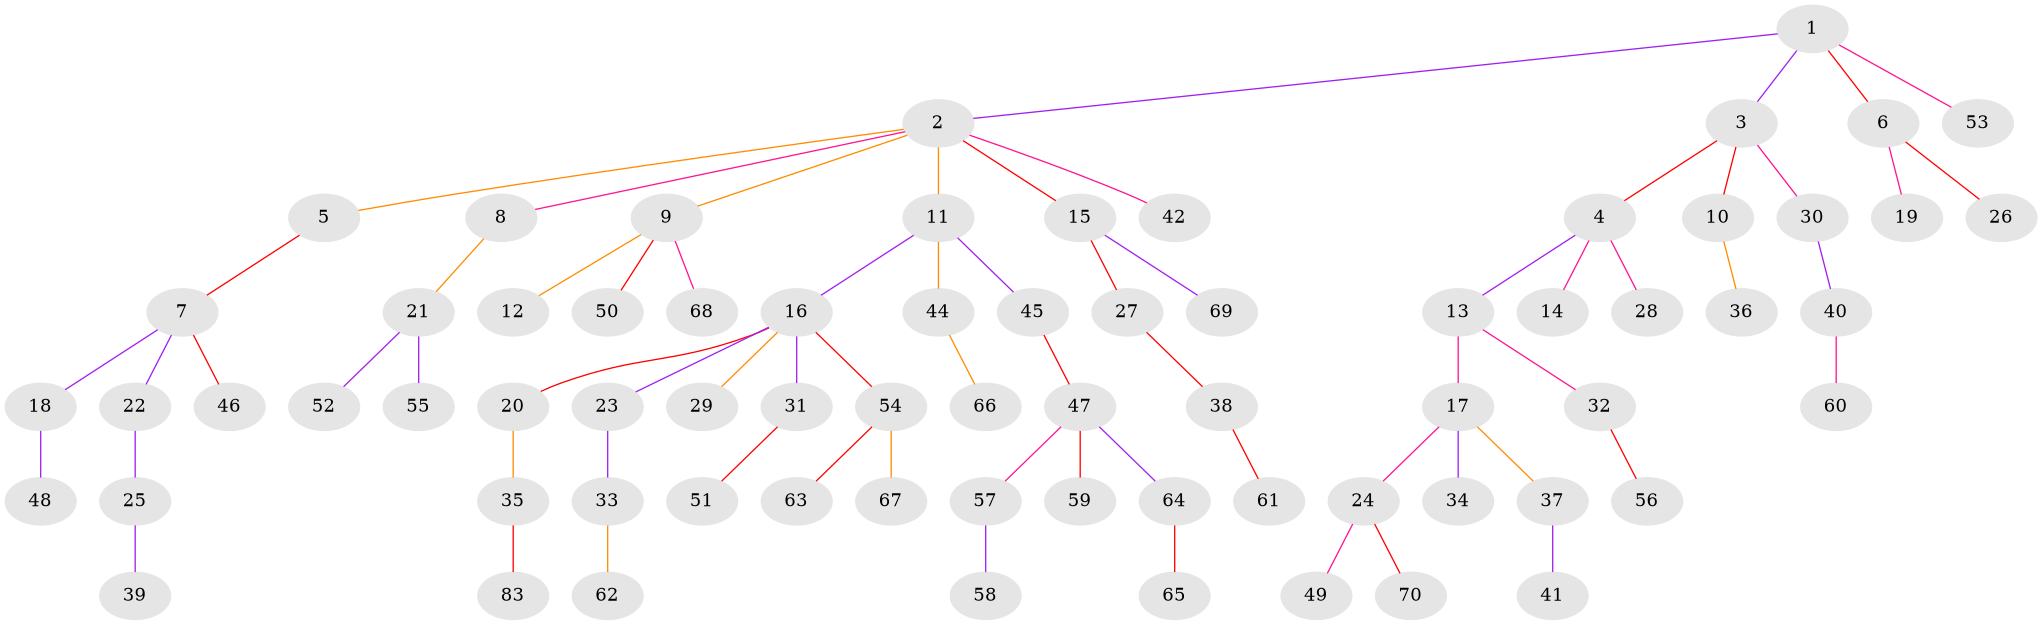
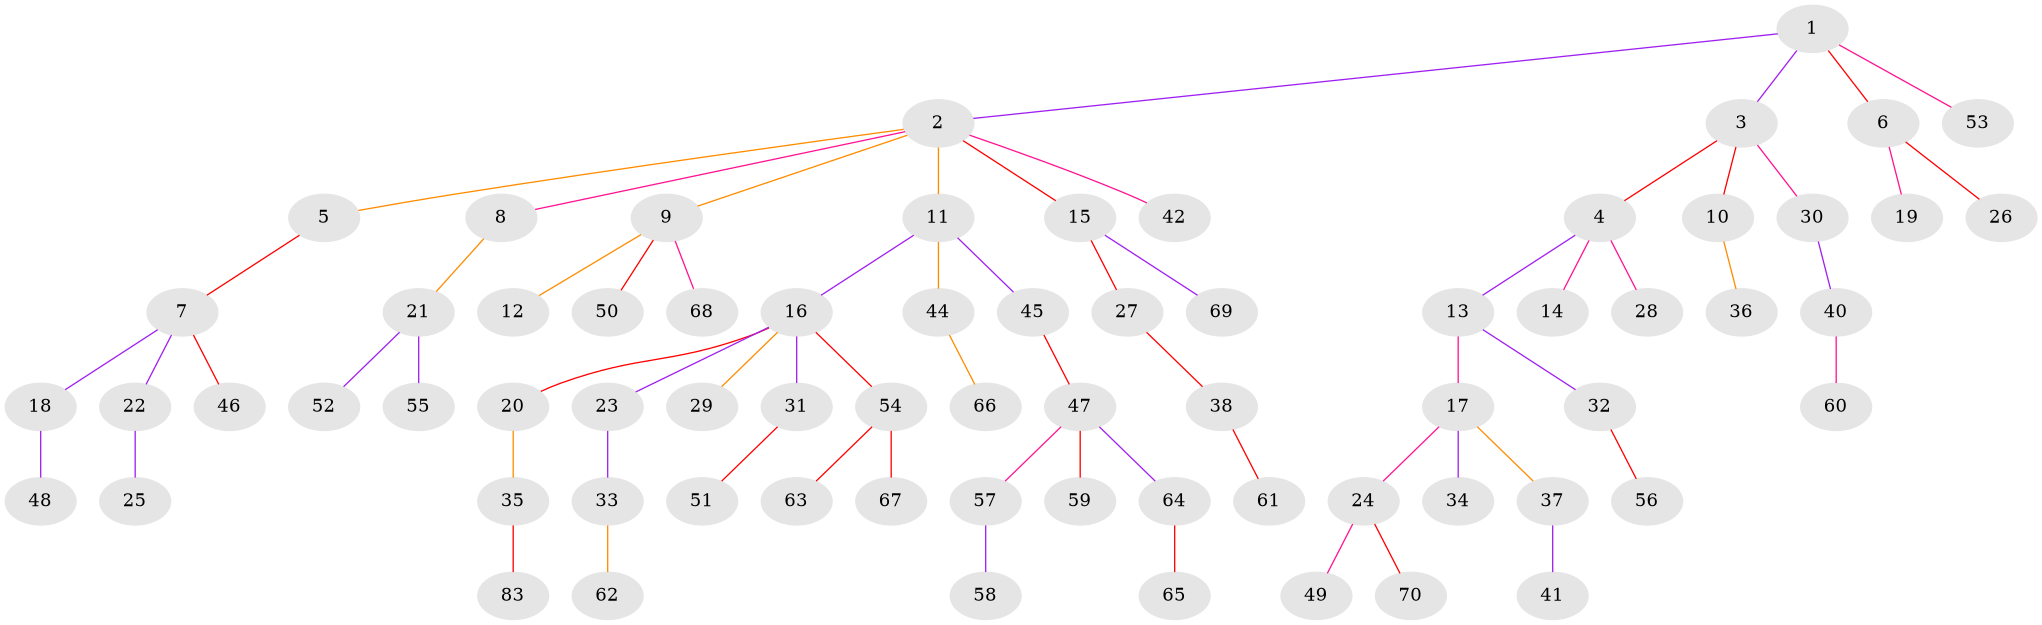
edge "13" -- "32": color deeppink -> purple
edge "54" -- "67": color darkorange -> red
node "39": removed
